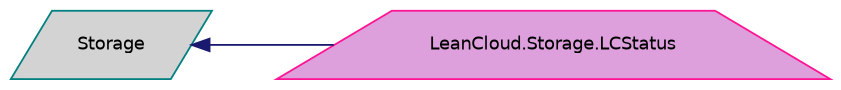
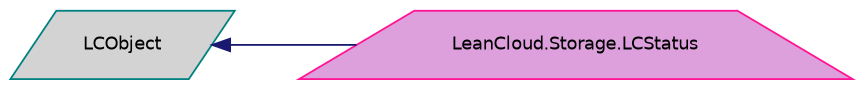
node "Storage": label "Storage" -> "LCObject"
